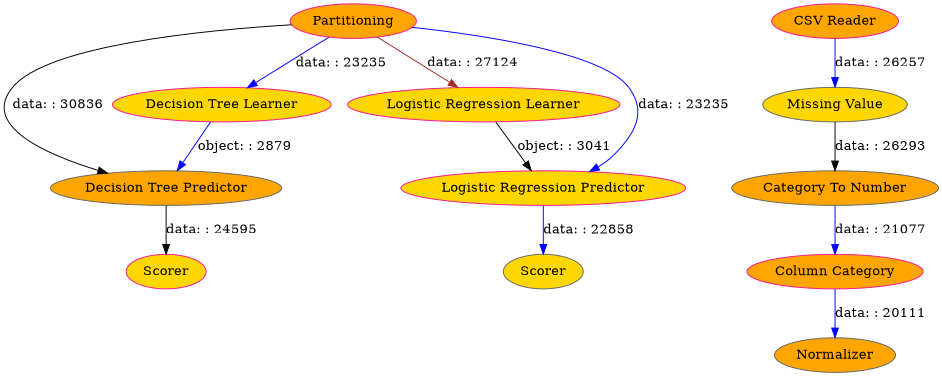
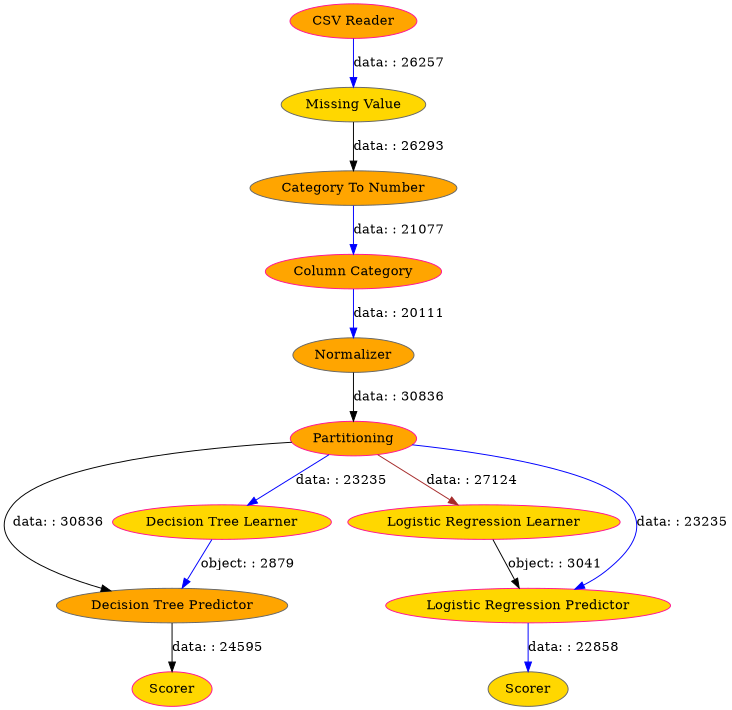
edge "Normalizer" -> "Partitioning": added, label "data: : 30836"
